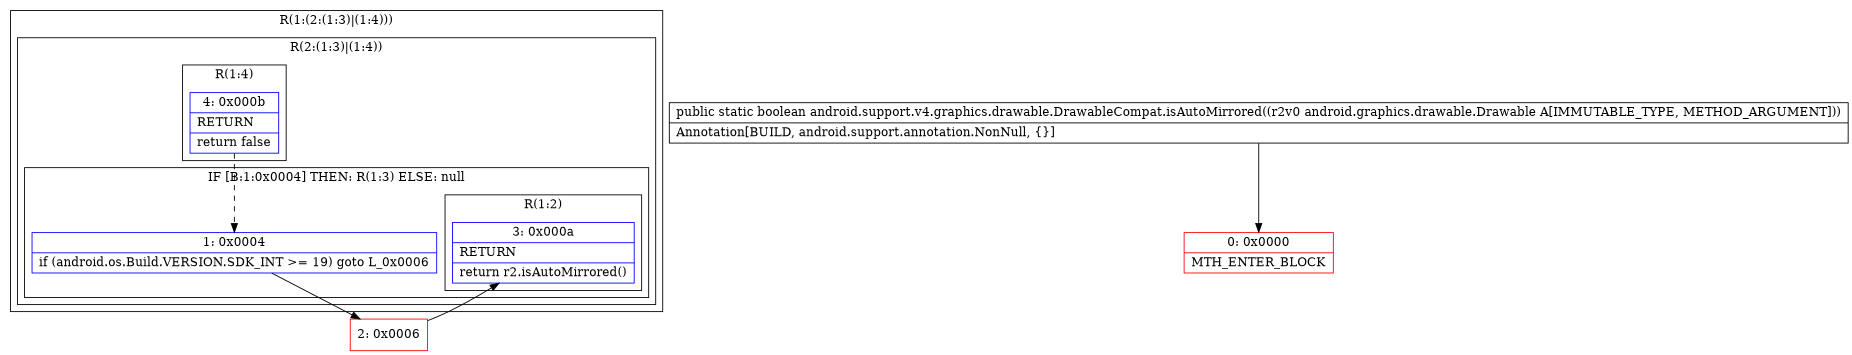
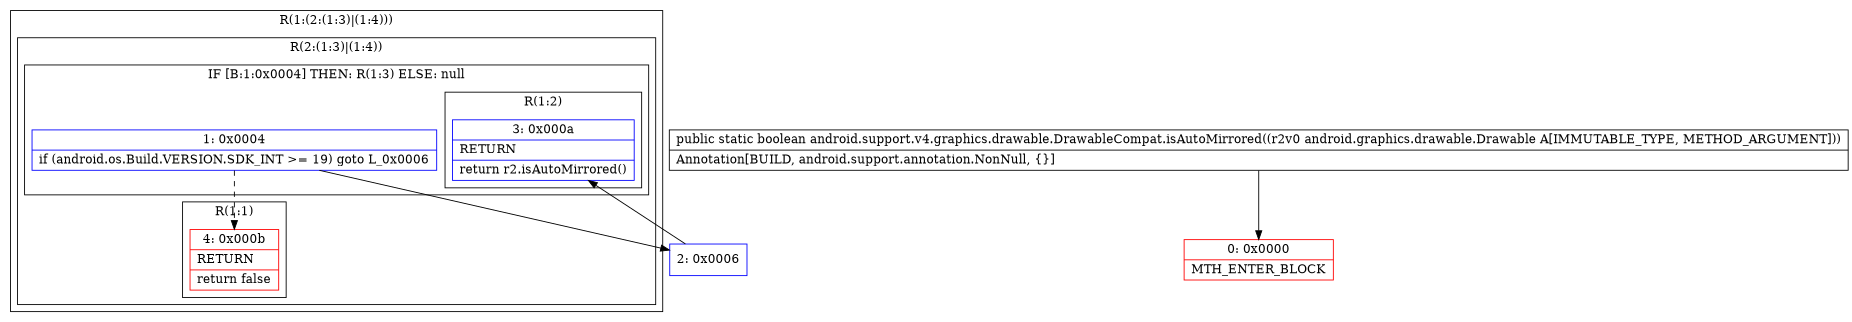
cluster "R(1:4)": label "R(1:4)" -> "R(1:1)"
node "4: 0x000b": color blue -> red
edge "4: 0x000b" -> "1: 0x0004": reversed
node "2: 0x0006": color red -> blue
